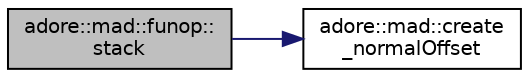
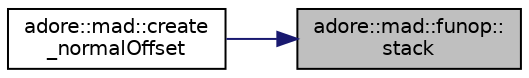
edge "adore::mad::funop:: stack" -> "adore::mad::create _normalOffset": reversed
